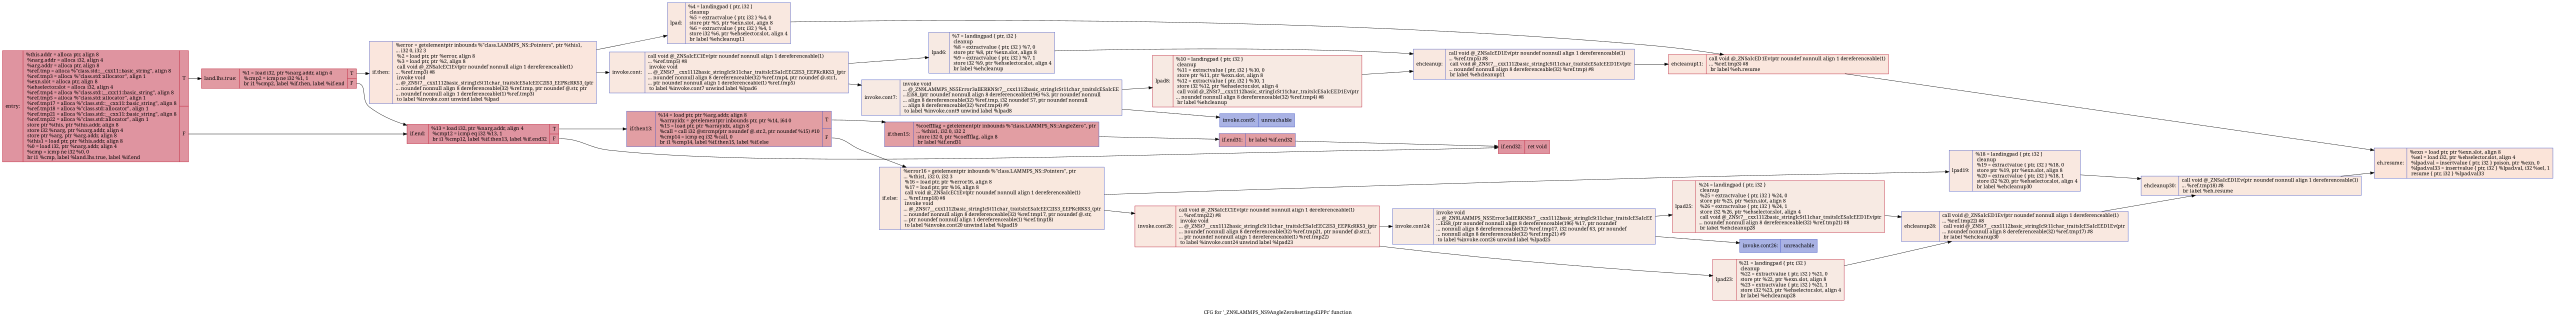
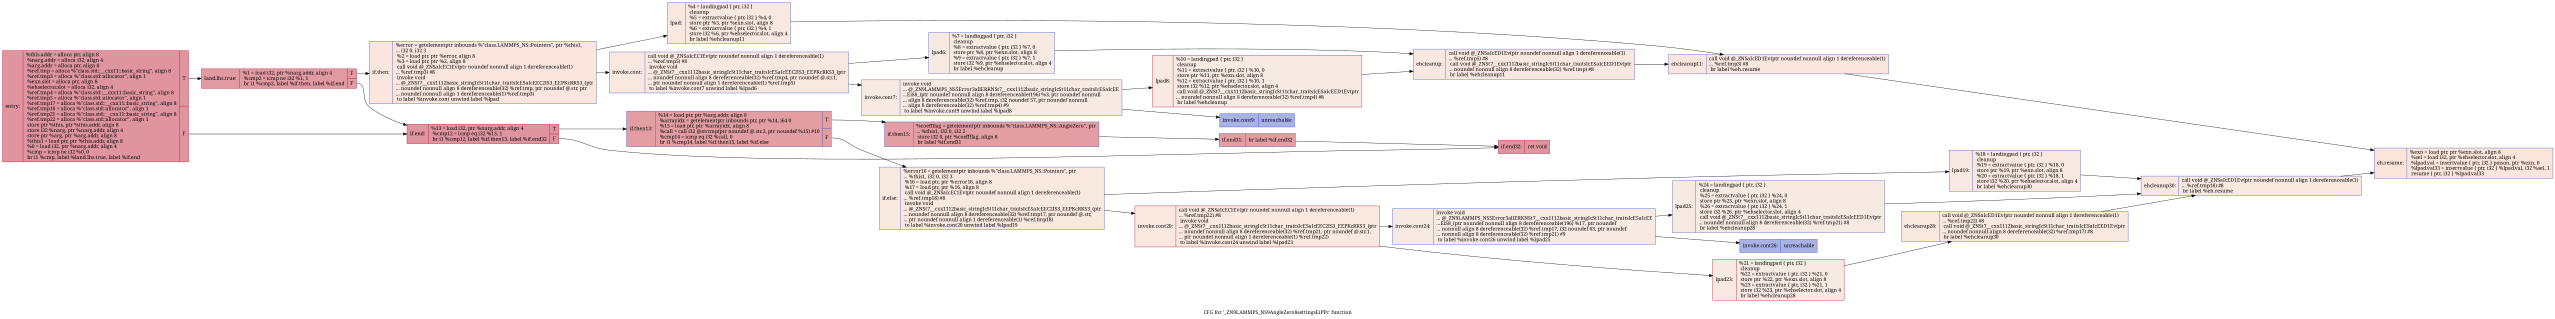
node "ehcleanup11:": color #b70d28ff -> #3d50c3ff
node "lpad25:": color #b70d28ff -> #3d50c3ff
edge "lpad25:" -> "ehcleanup28:": now "lpad25:" -> "ehcleanup30:"
